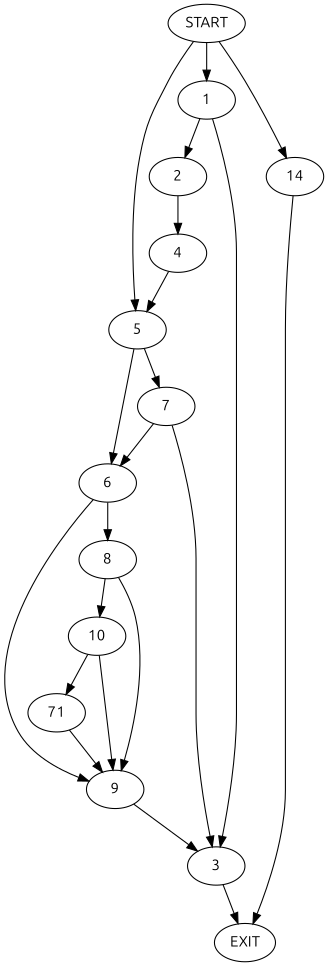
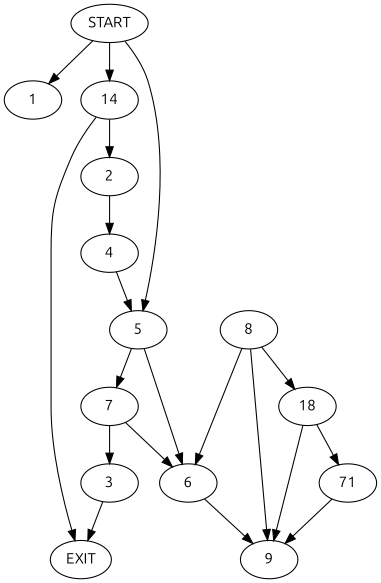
edge "1" -> "2": now "14" -> "2"
edge "1" -> "3": removed
edge "6" -> "8": reversed
node "10": label "10" -> "18"
edge "9" -> "3": removed
